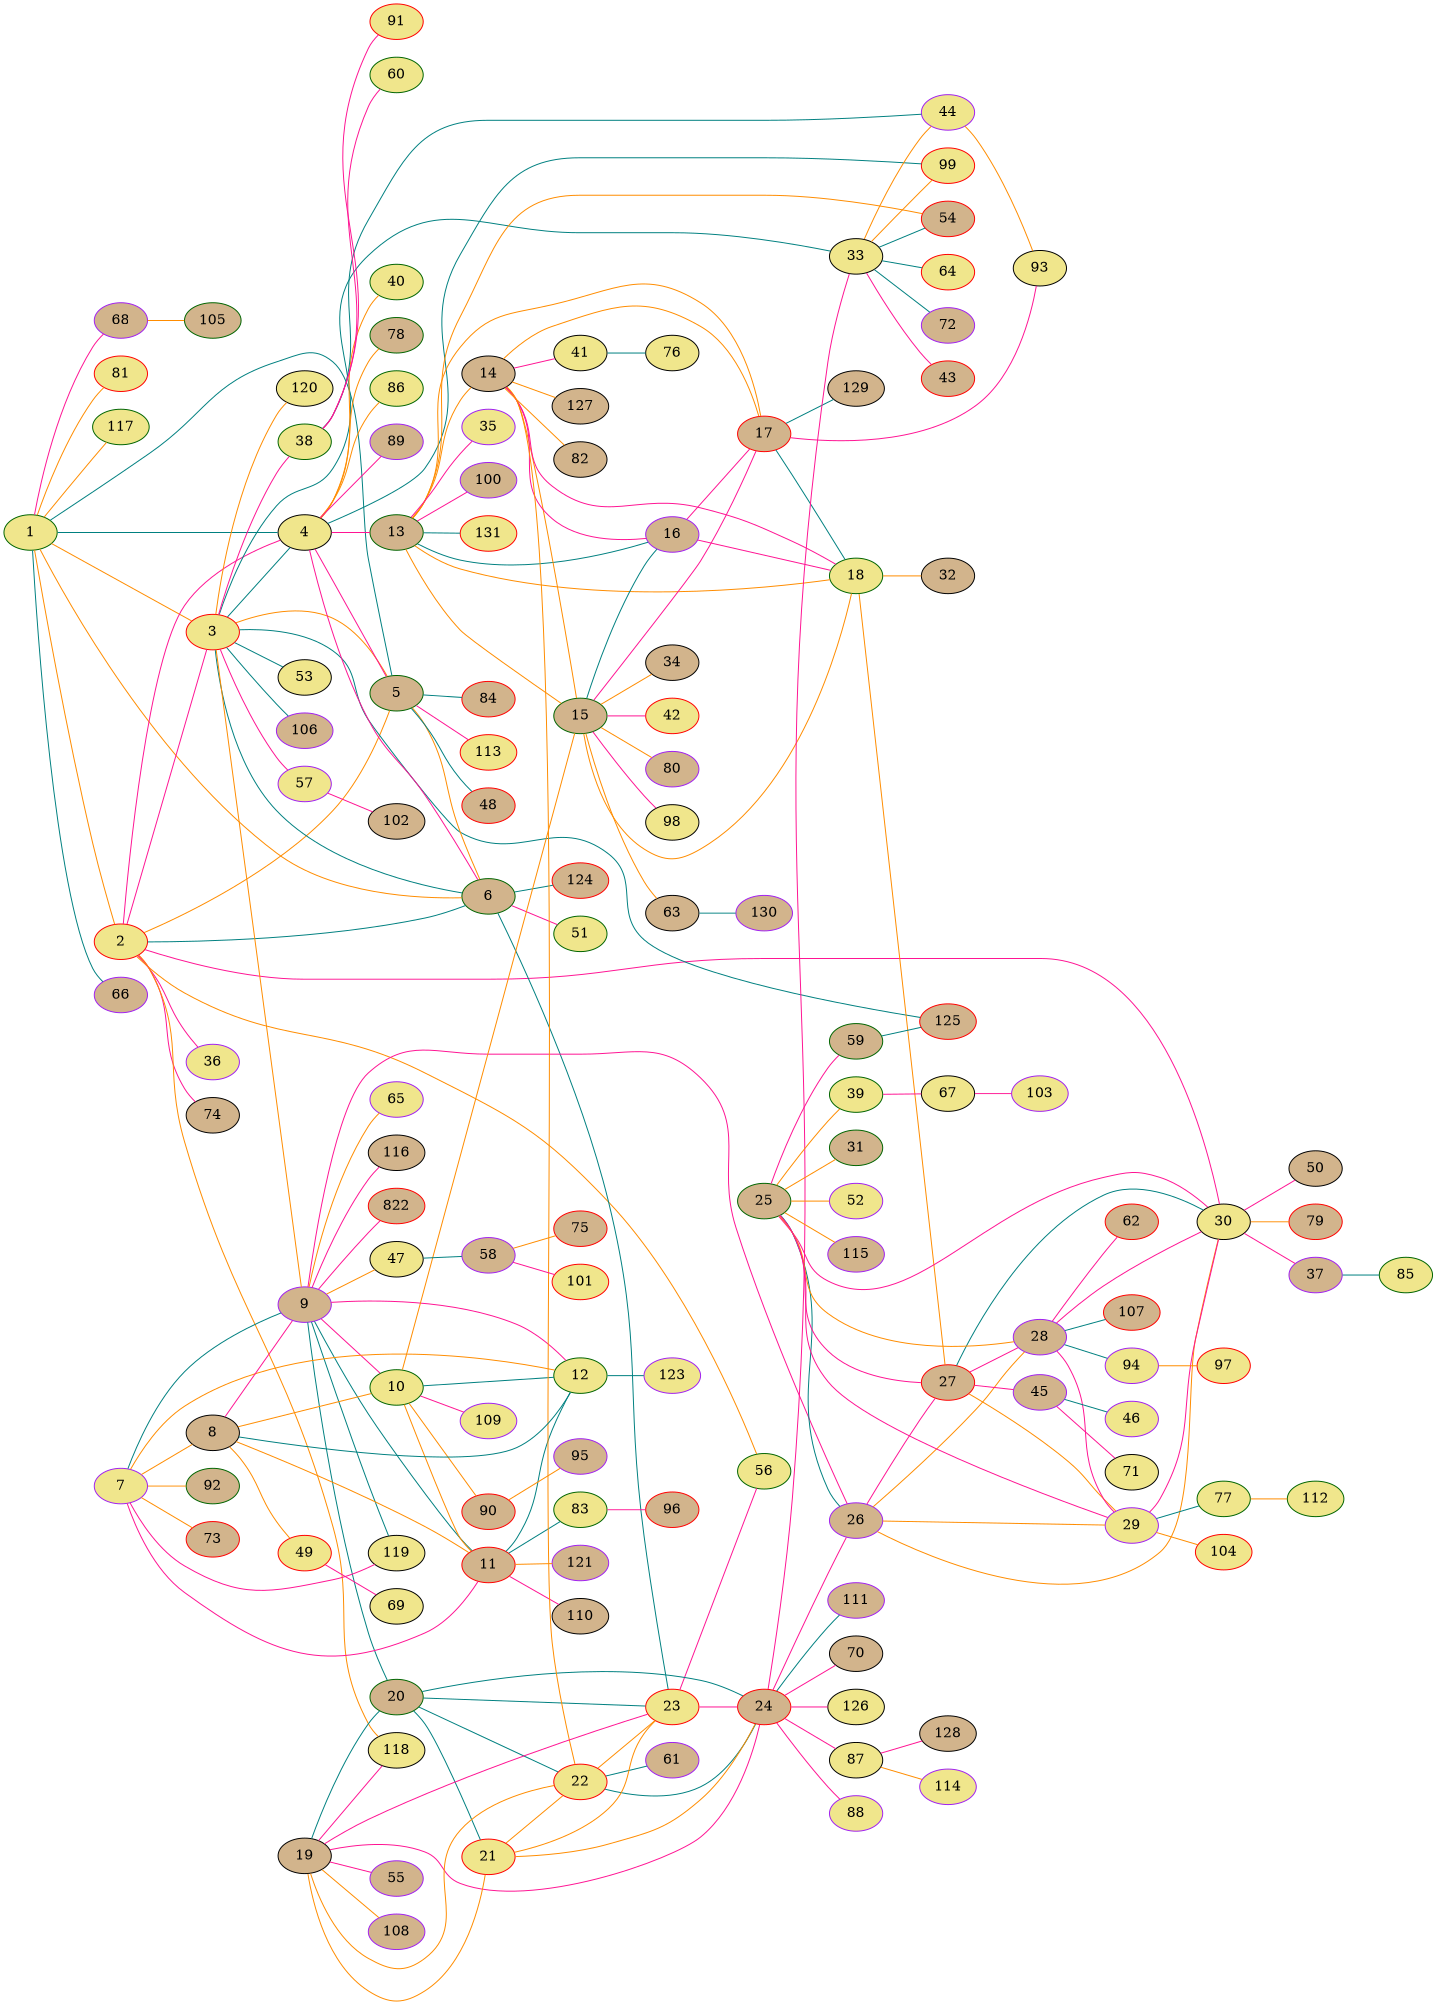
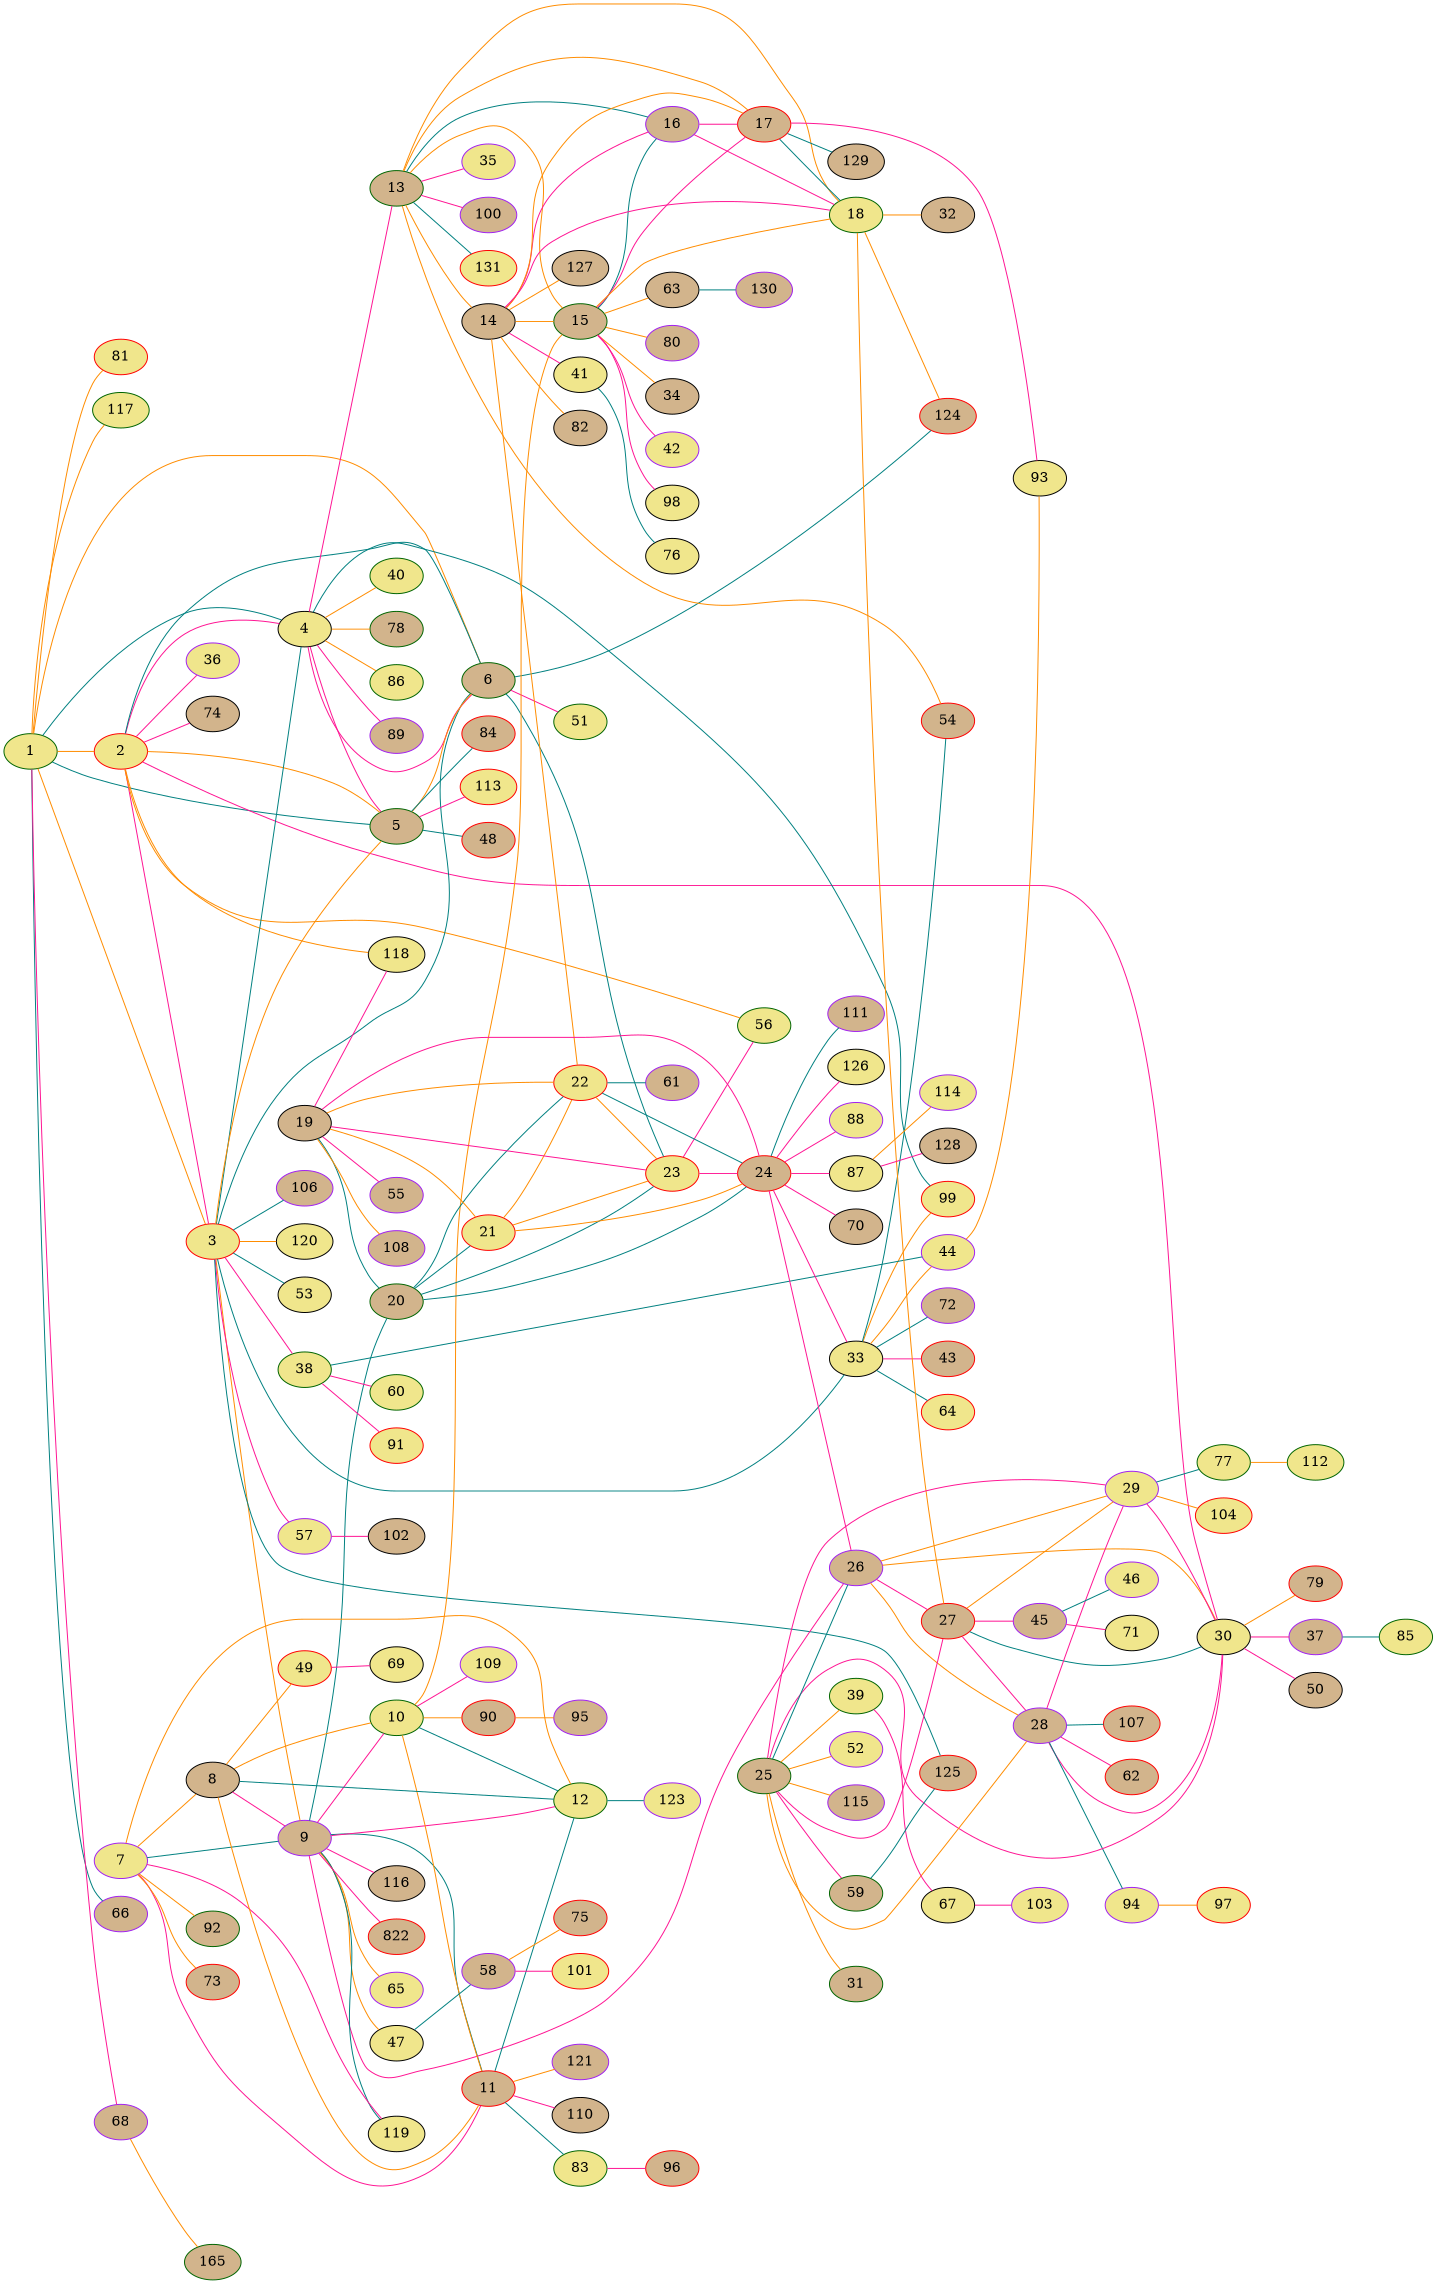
edge "18" -- "124": added
node "105": label "105" -> "165"
node "42": color red -> purple
